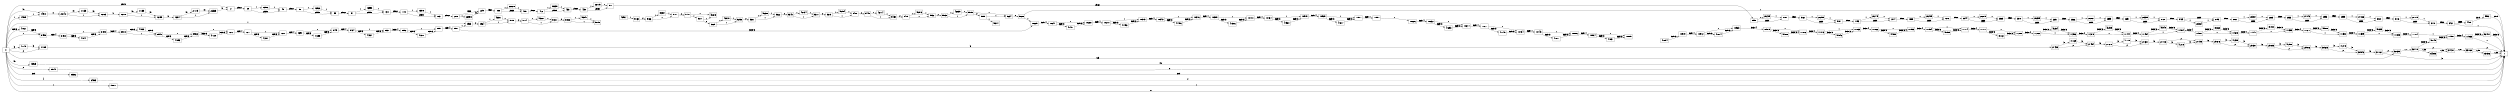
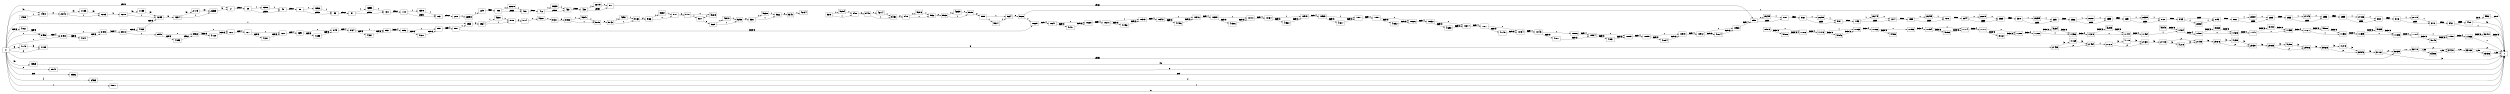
edge "208" -> "229": removed, label "2559"
edge "26598" -> "229": label "49" -> "1"
edge "9589" -> "9634": now "46877" -> "9634"
node "9377": removed
edge "9217" -> "46613": reversed
node "9142": added
edge "9004" -> "9031": removed, label "1"
node "47652": added
edge "4405" -> "1": added, label "40"
edge "10963" -> "10979": now "10963" -> "859"
edge "0" -> "24909": now "0" -> "8458"
edge "11454" -> "48348": removed, label "36573"
edge "11507" -> "11504": reversed
edge "47068" -> "8540": now "47068" -> "26199"
edge "47980" -> "11093": removed, label "36573"
edge "47093" -> "8566": label "36573" -> "2560"
edge "47811" -> "10806": now "47811" -> "10864"
node "10895": added
edge "27454" -> "27610": label "5" -> "1"
edge "32710" -> "48749": now "11884" -> "48749"
edge "0" -> "32633": label "725" -> "2559"
